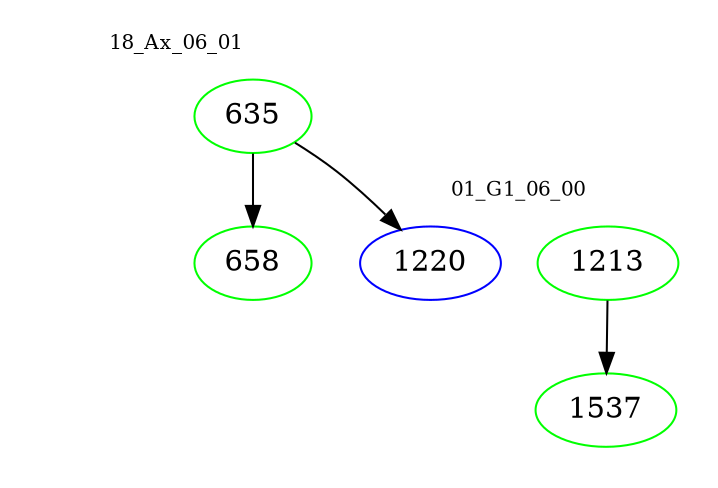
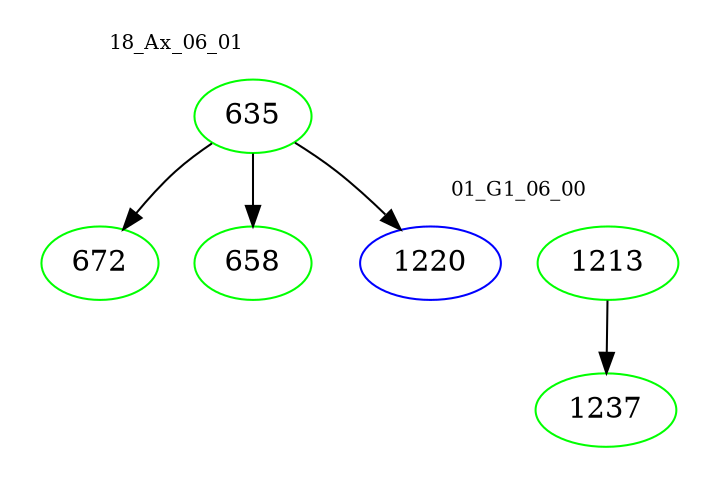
node "672": added
node "1537": label "1537" -> "1237"
